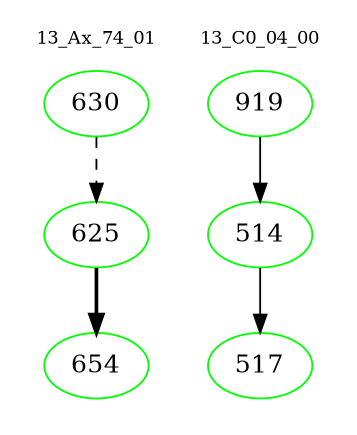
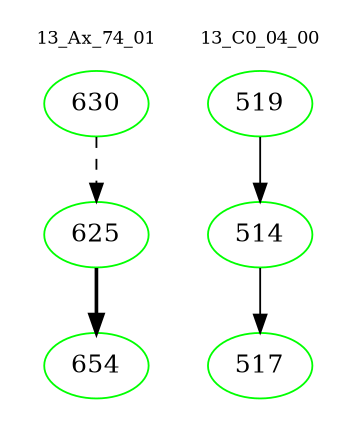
node "919": label "919" -> "519"
